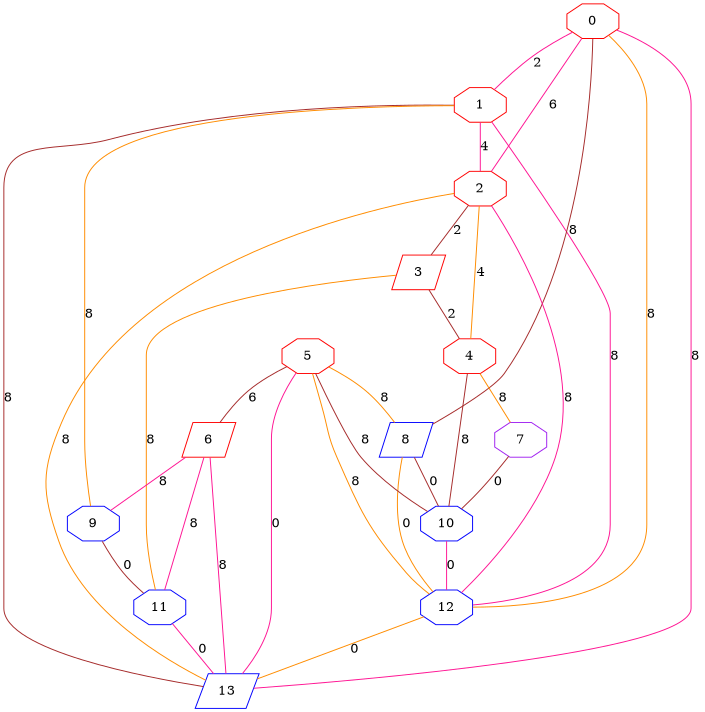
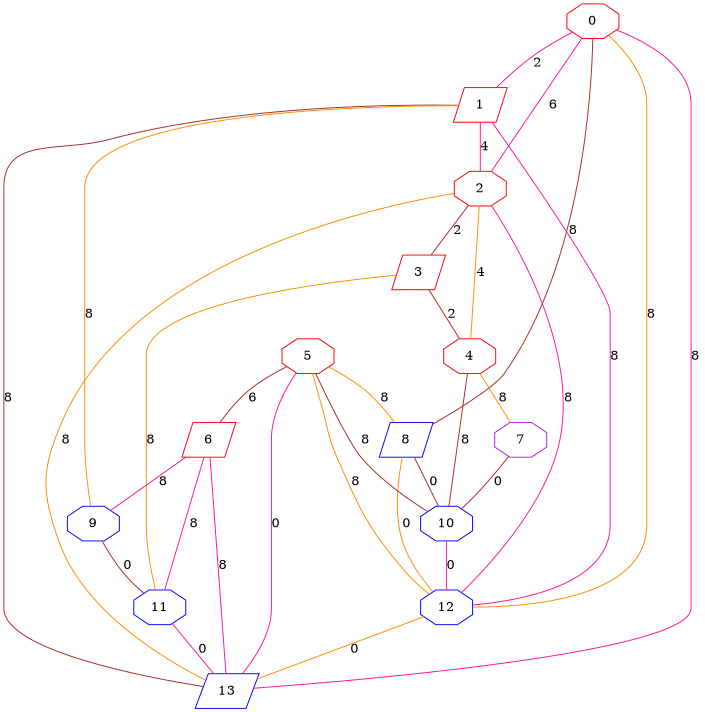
node "1": shape octagon -> parallelogram
